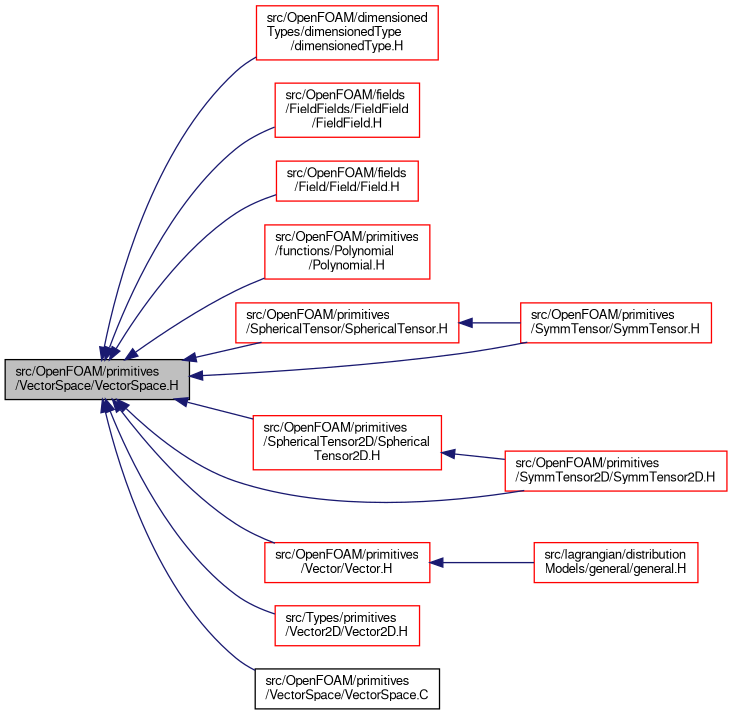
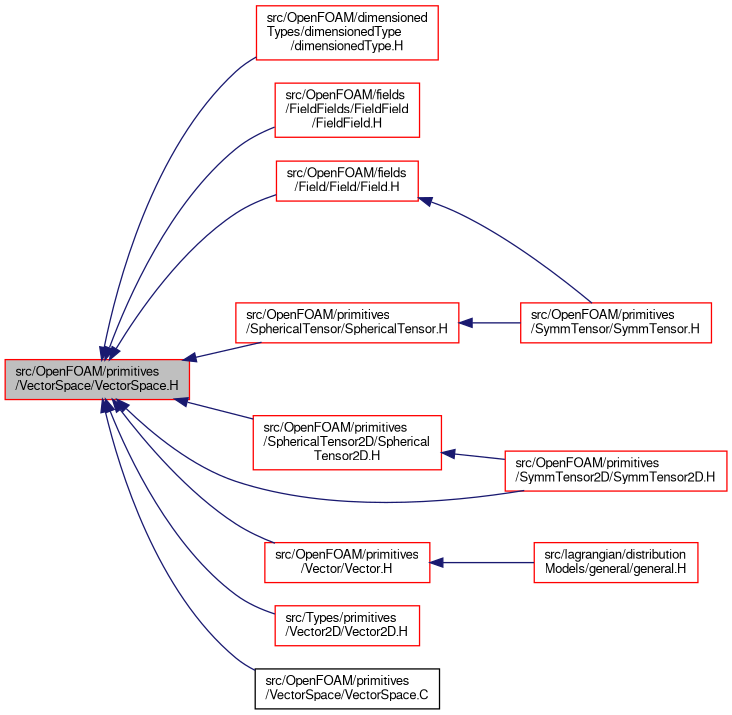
node "src/OpenFOAM/primitives /functions/Polynomial /Polynomial.H": removed
edge "src/OpenFOAM/primitives /SymmTensor/SymmTensor.H" -> "src/OpenFOAM/primitives /VectorSpace/VectorSpace.H": now "src/OpenFOAM/primitives /SymmTensor/SymmTensor.H" -> "src/OpenFOAM/fields /Field/Field/Field.H"
node "src/OpenFOAM/primitives /VectorSpace/VectorSpace.H": color black -> red
